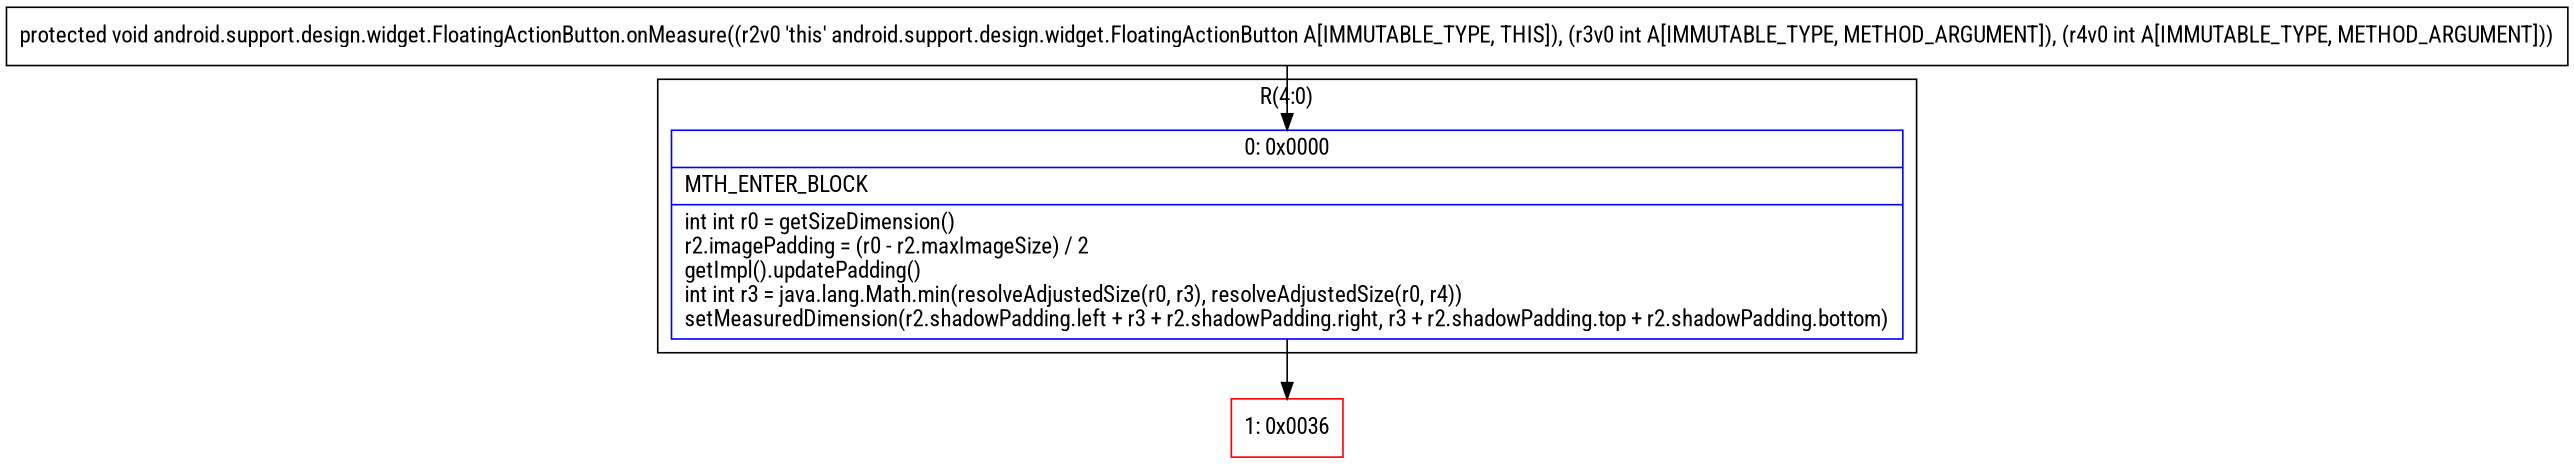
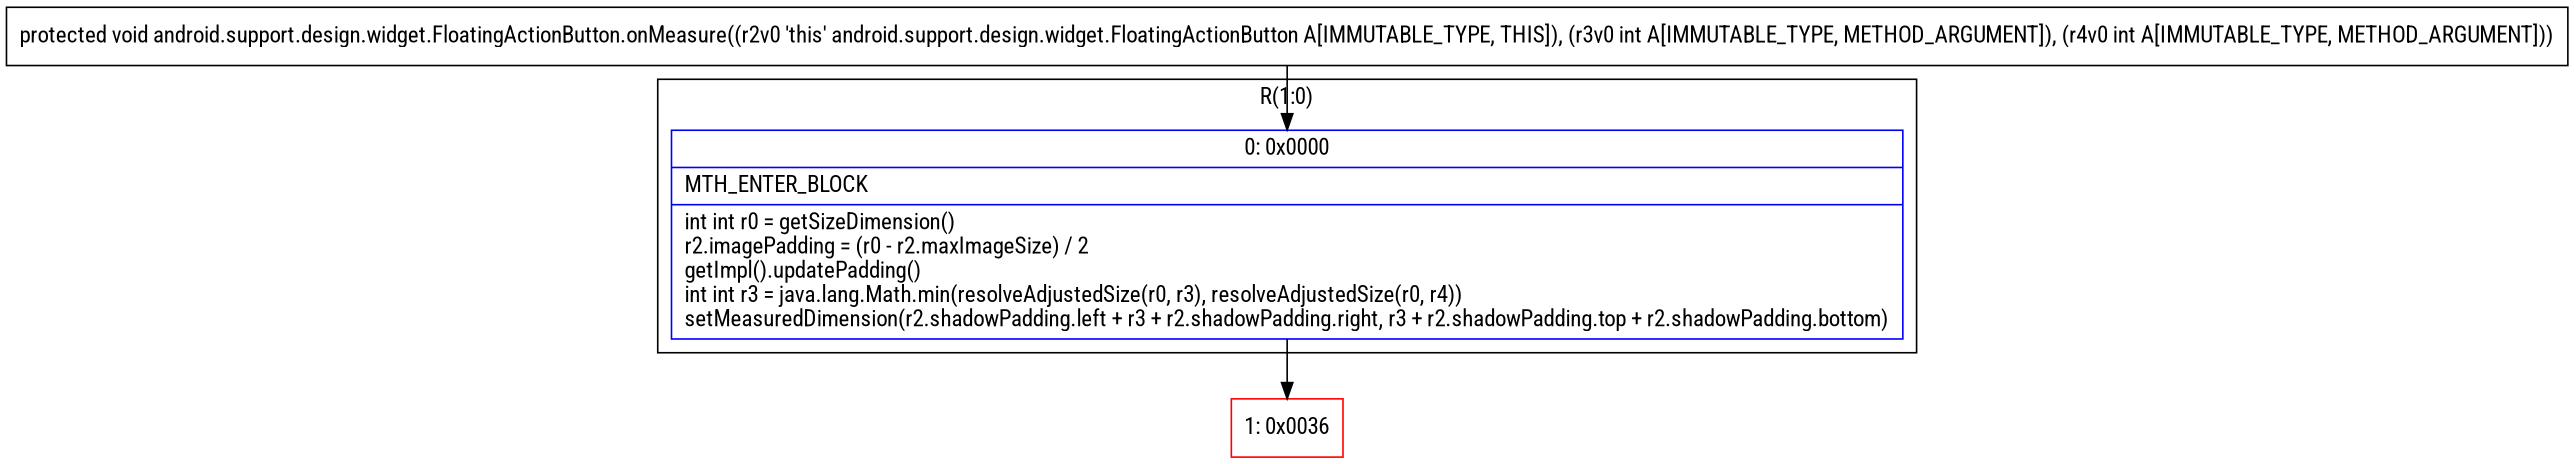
cluster "R(4:0)": label "R(4:0)" -> "R(1:0)"
